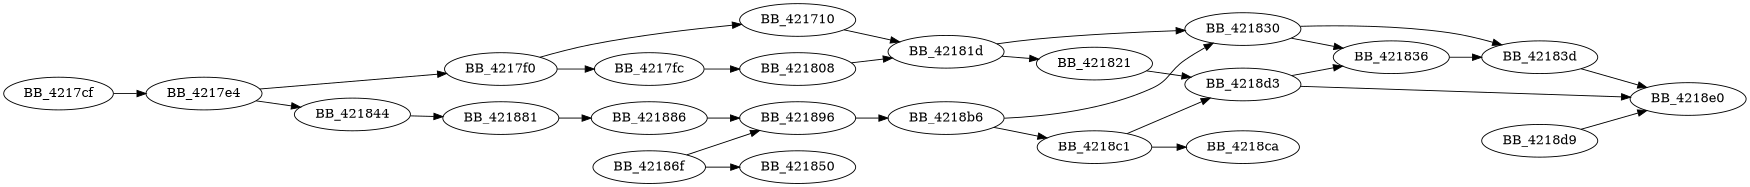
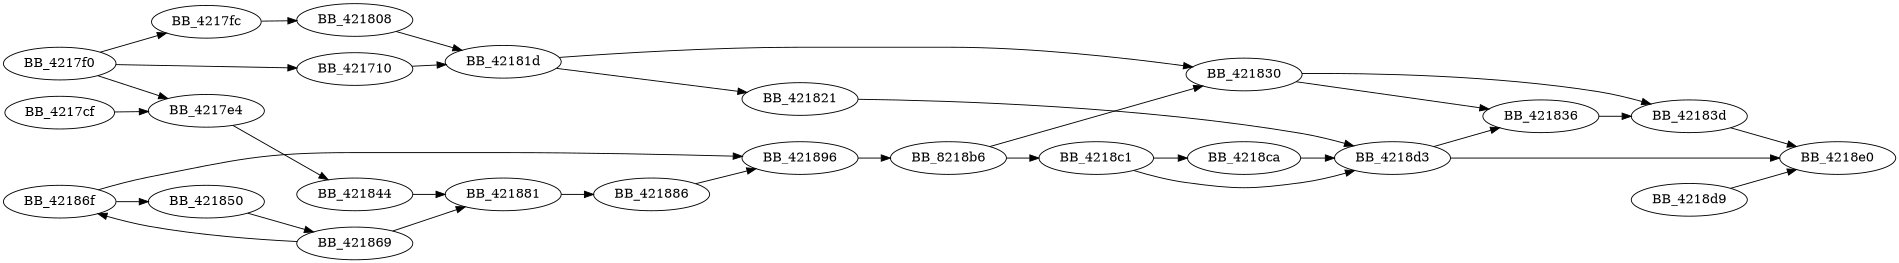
edge "BB_4217e4" -> "BB_4217f0": reversed
node "BB_4218b6": label "BB_4218b6" -> "BB_8218b6"
edge "BB_4218ca" -> "BB_4218d3": added
node "BB_421869": added
